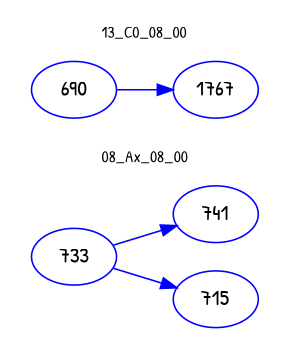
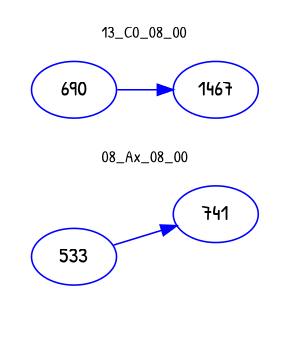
node "1767": label "1767" -> "1467"
node "733": label "733" -> "533"
node "715": removed
